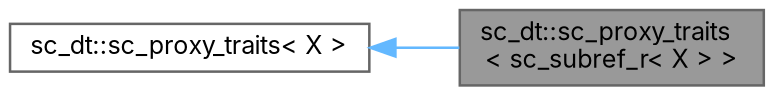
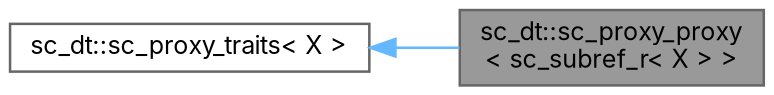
node "sc_dt::sc_proxy_traits < sc_subref_r< X > >": label "sc_dt::sc_proxy_traits < sc_subref_r< X > >" -> "sc_dt::sc_proxy_proxy < sc_subref_r< X > >"
